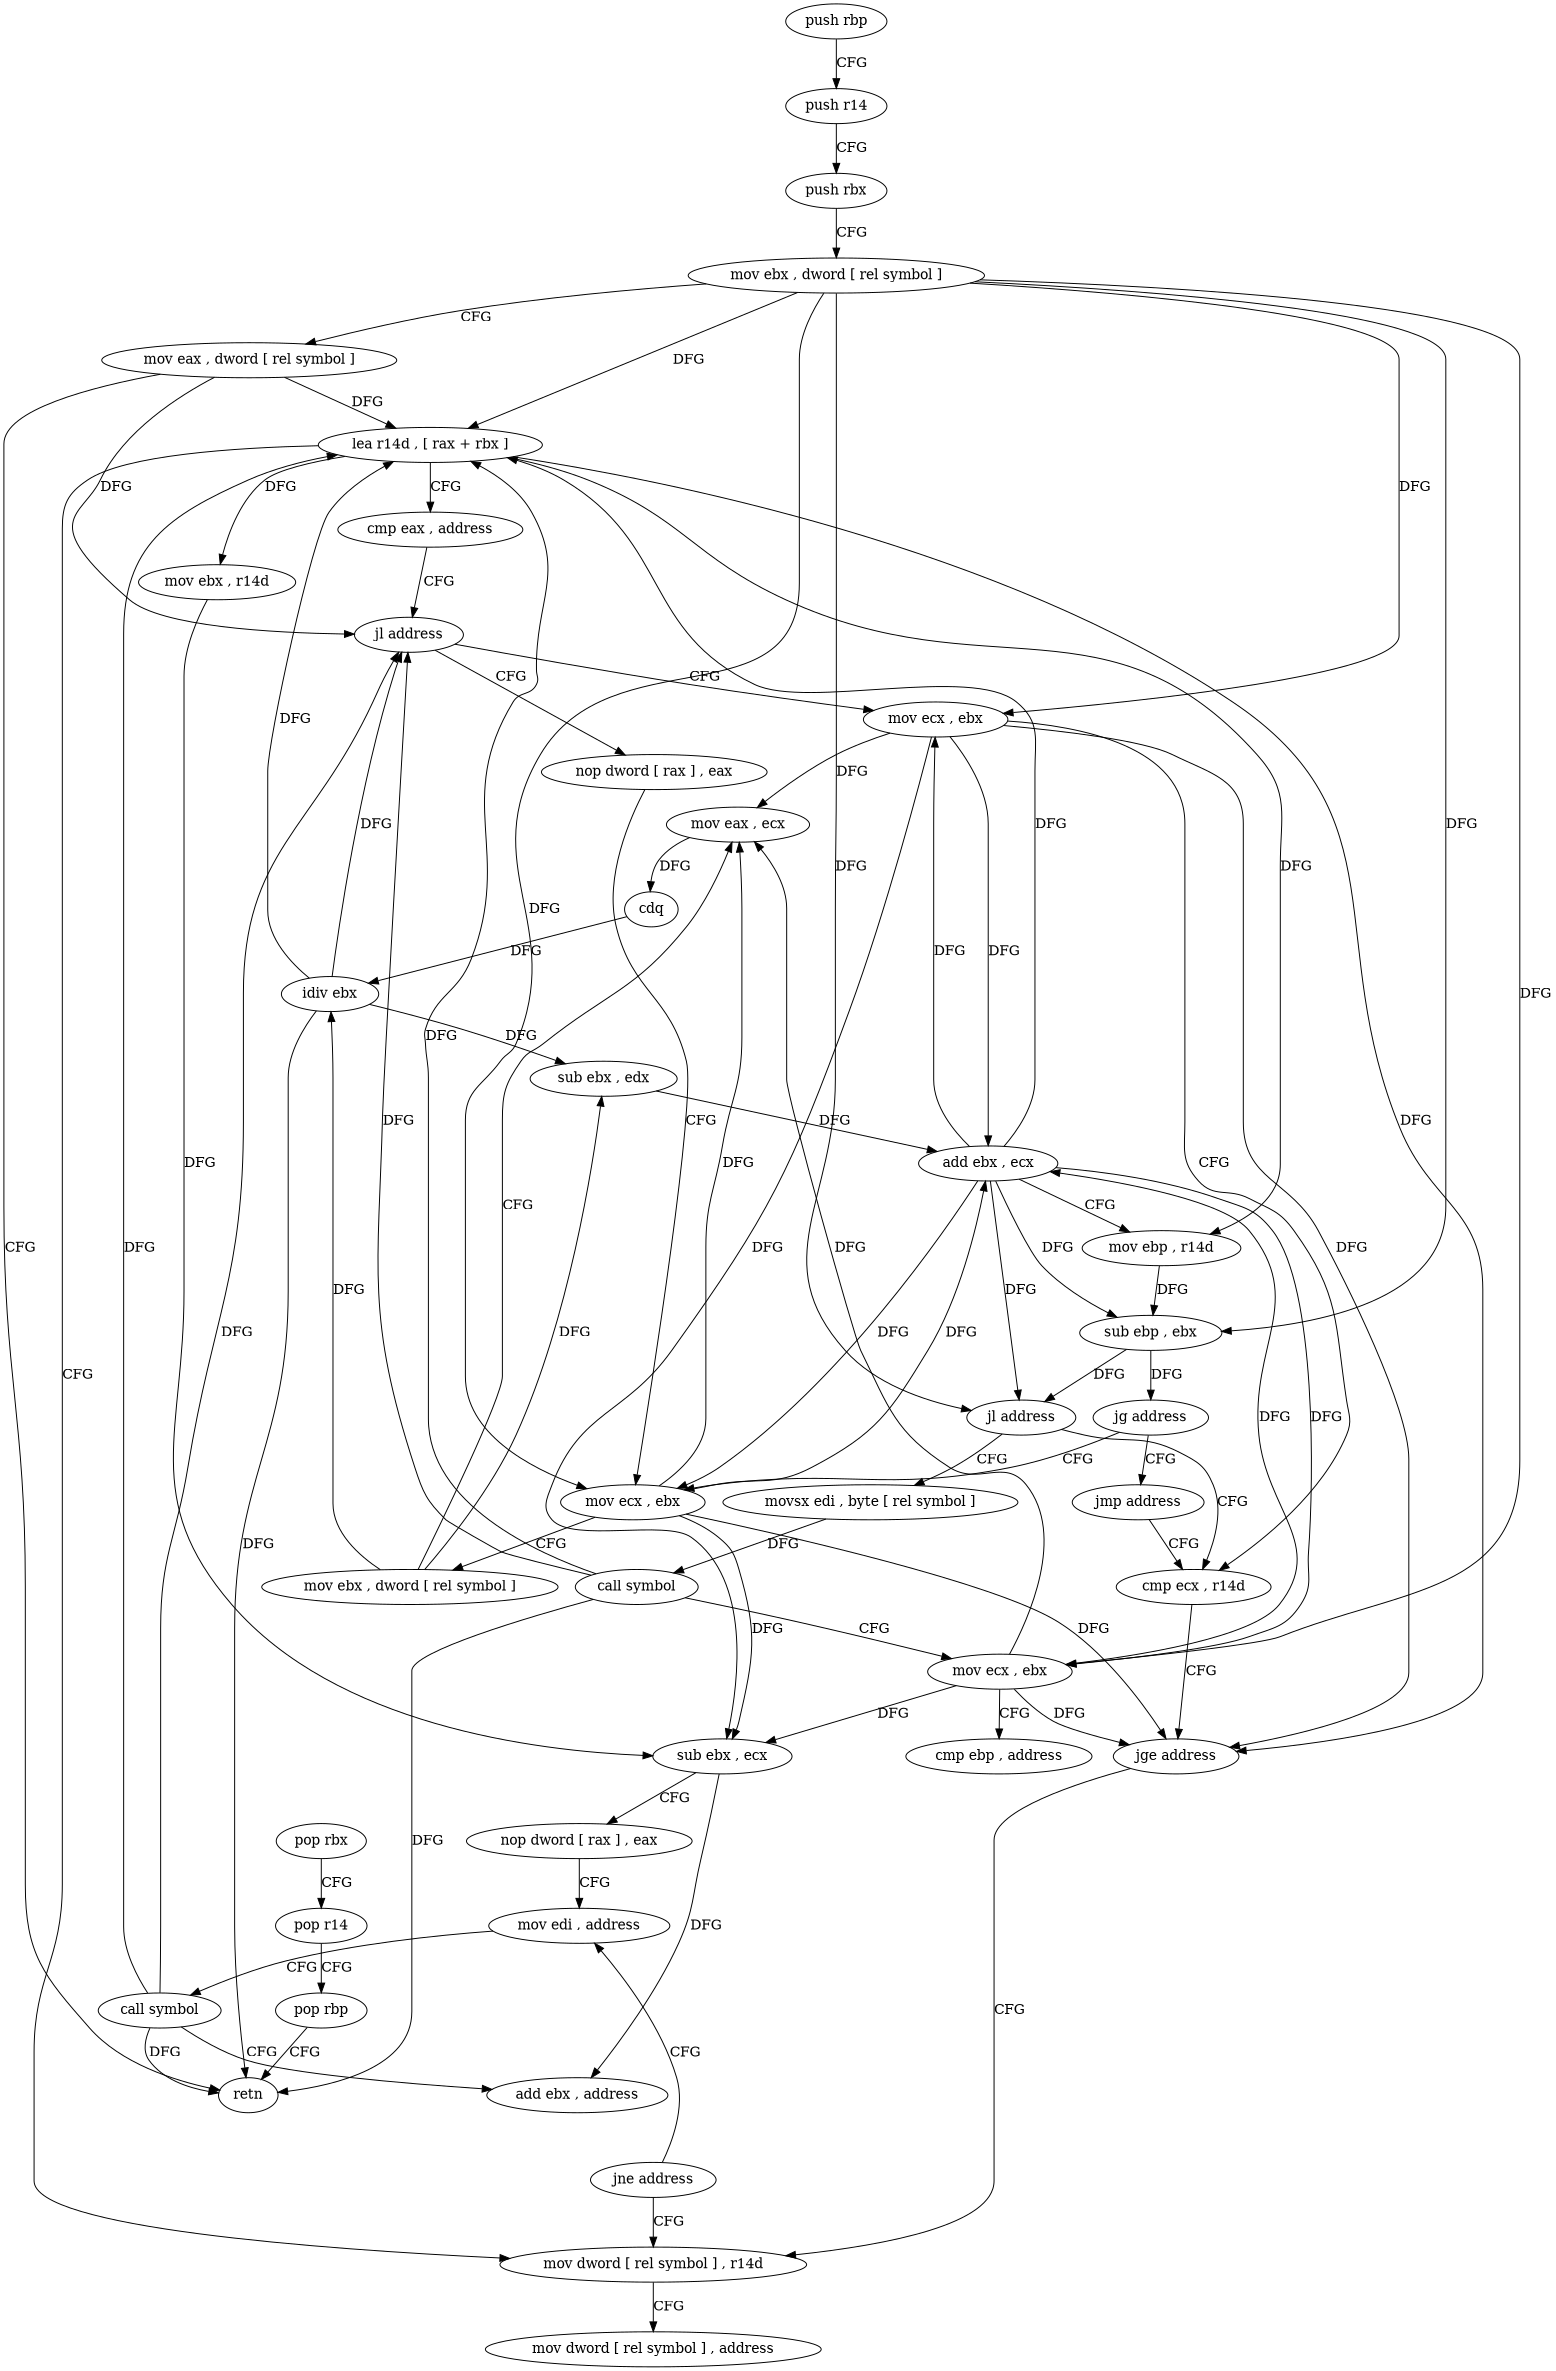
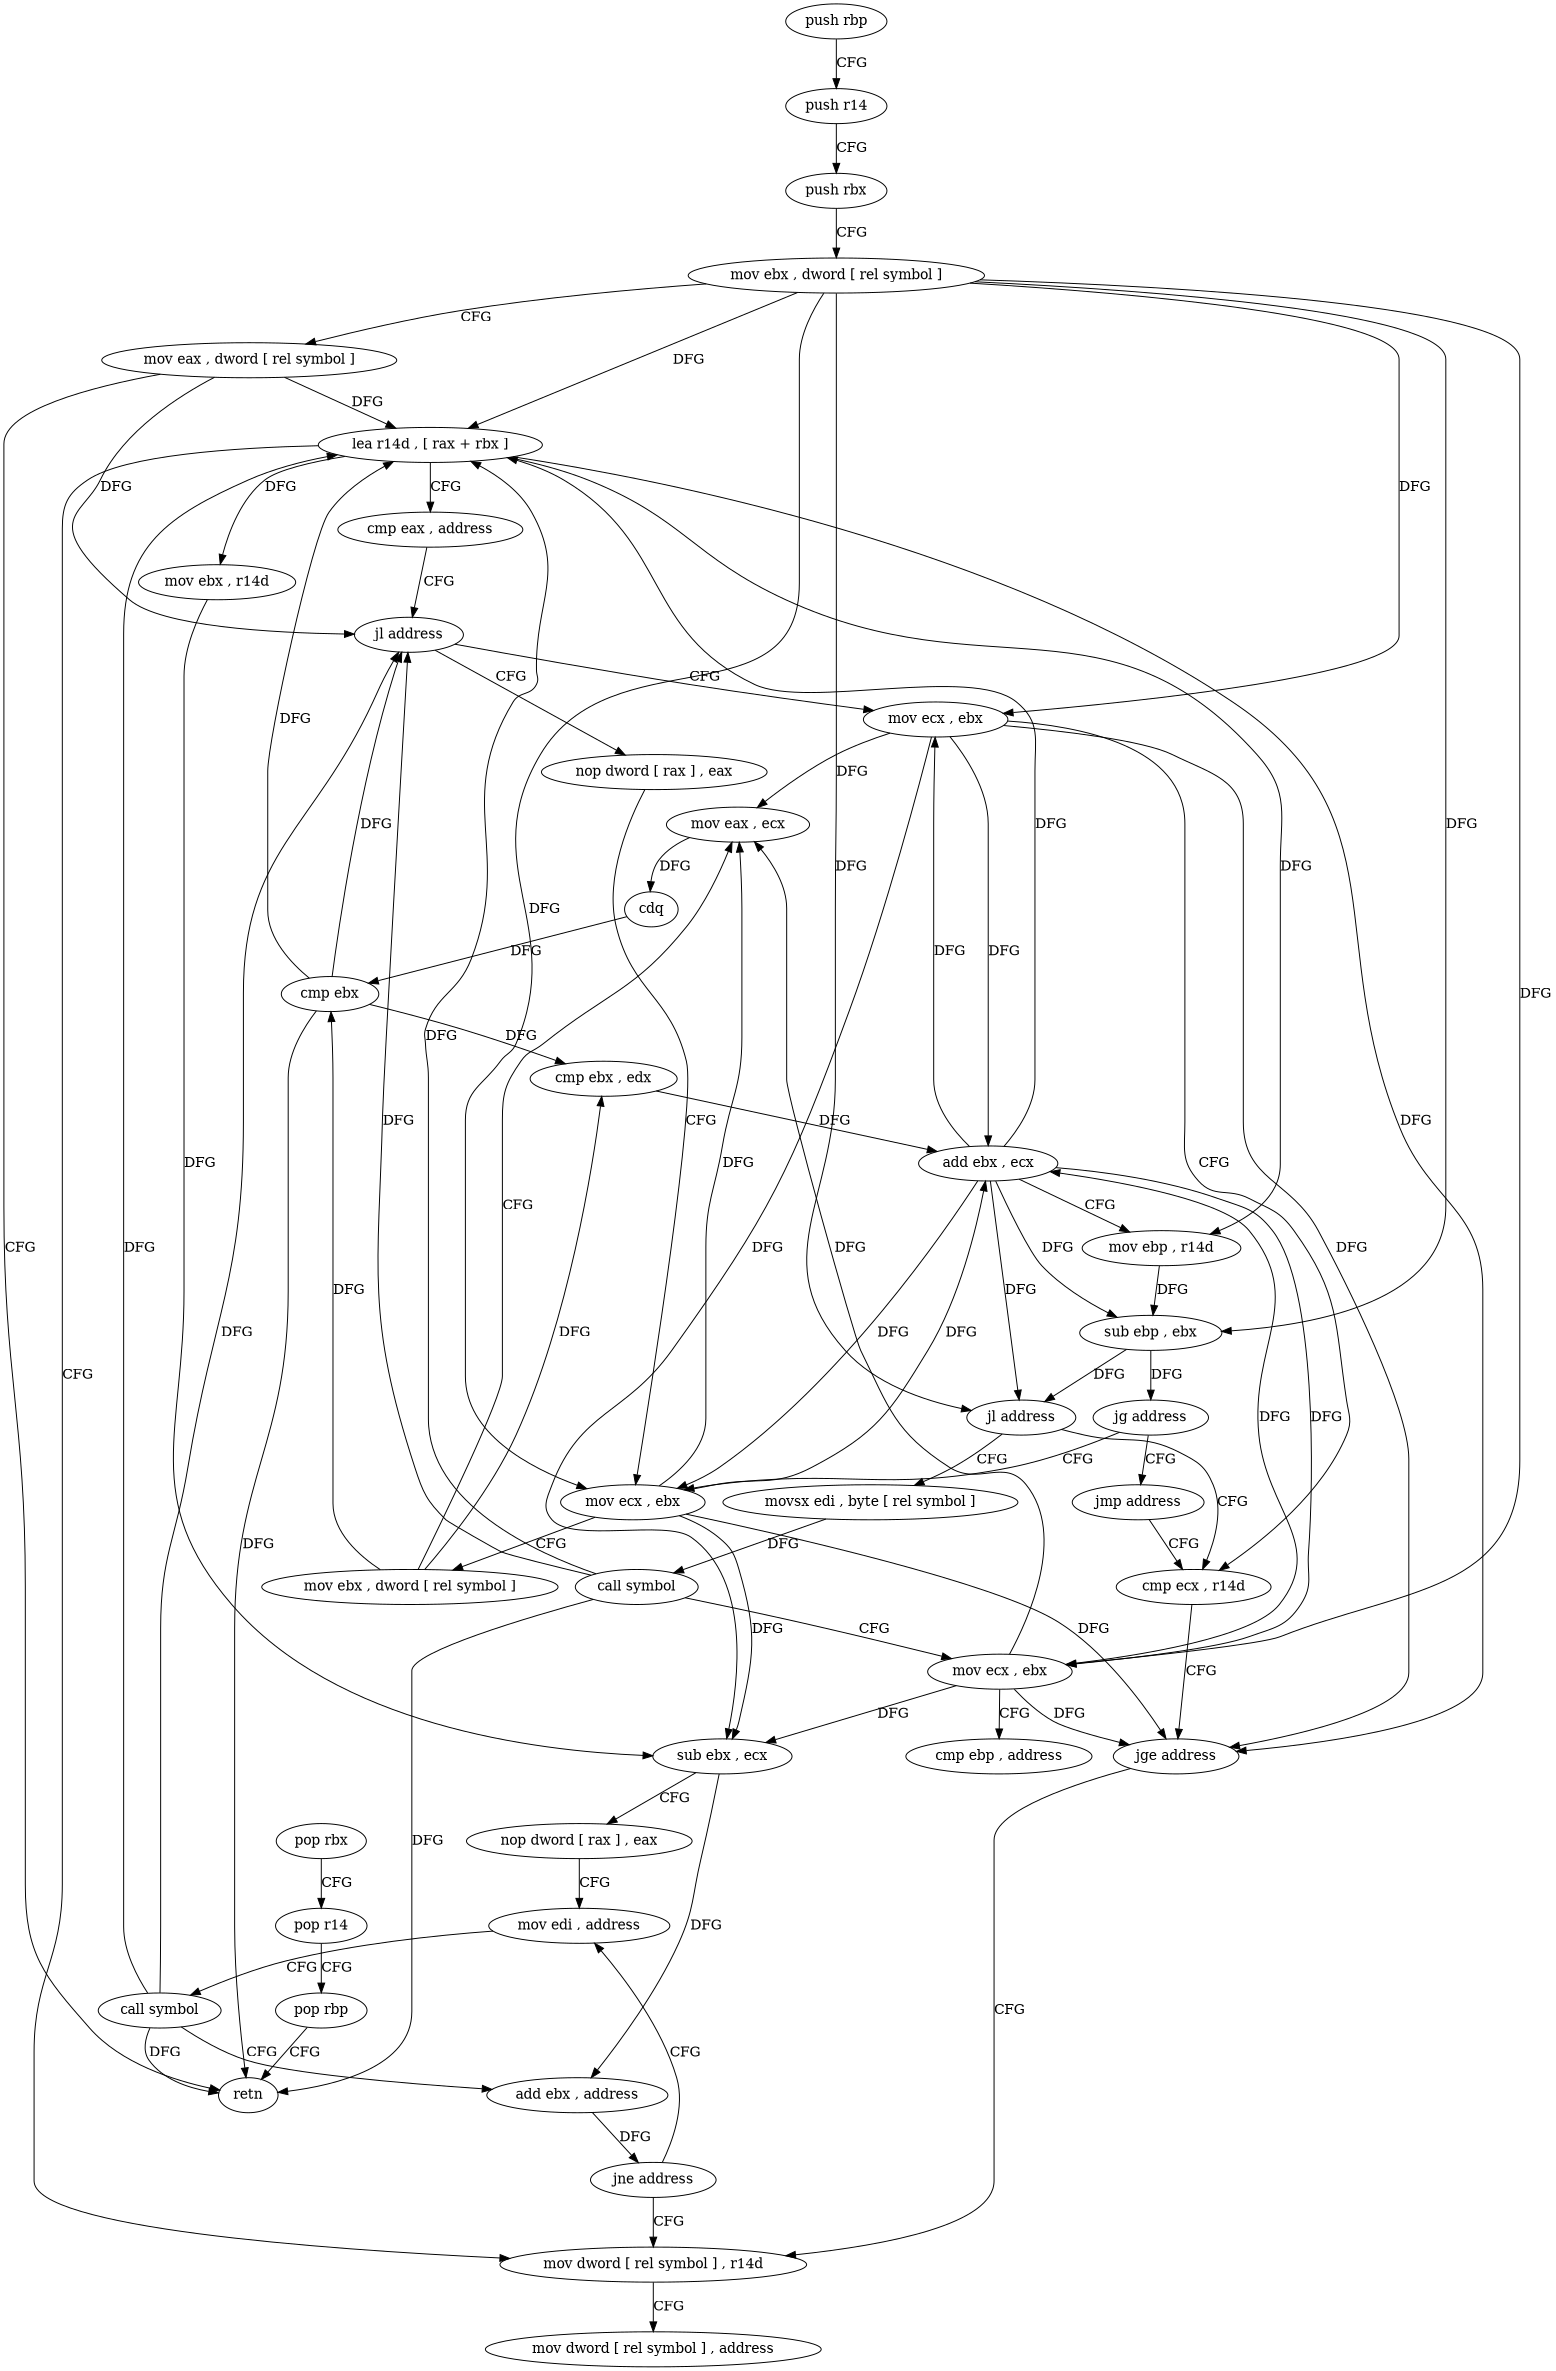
node "idiv ebx": label "idiv ebx" -> "cmp ebx"
node "sub ebx , edx": label "sub ebx , edx" -> "cmp ebx , edx"
edge "add ebx , address" -> "jne address": added, label "DFG"
